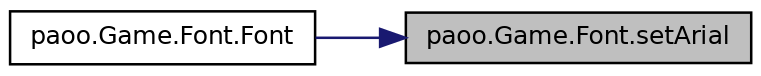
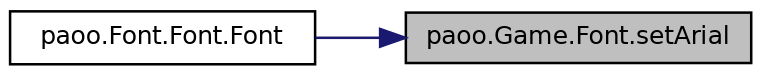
node "paoo.Game.Font.Font": label "paoo.Game.Font.Font" -> "paoo.Font.Font.Font"
